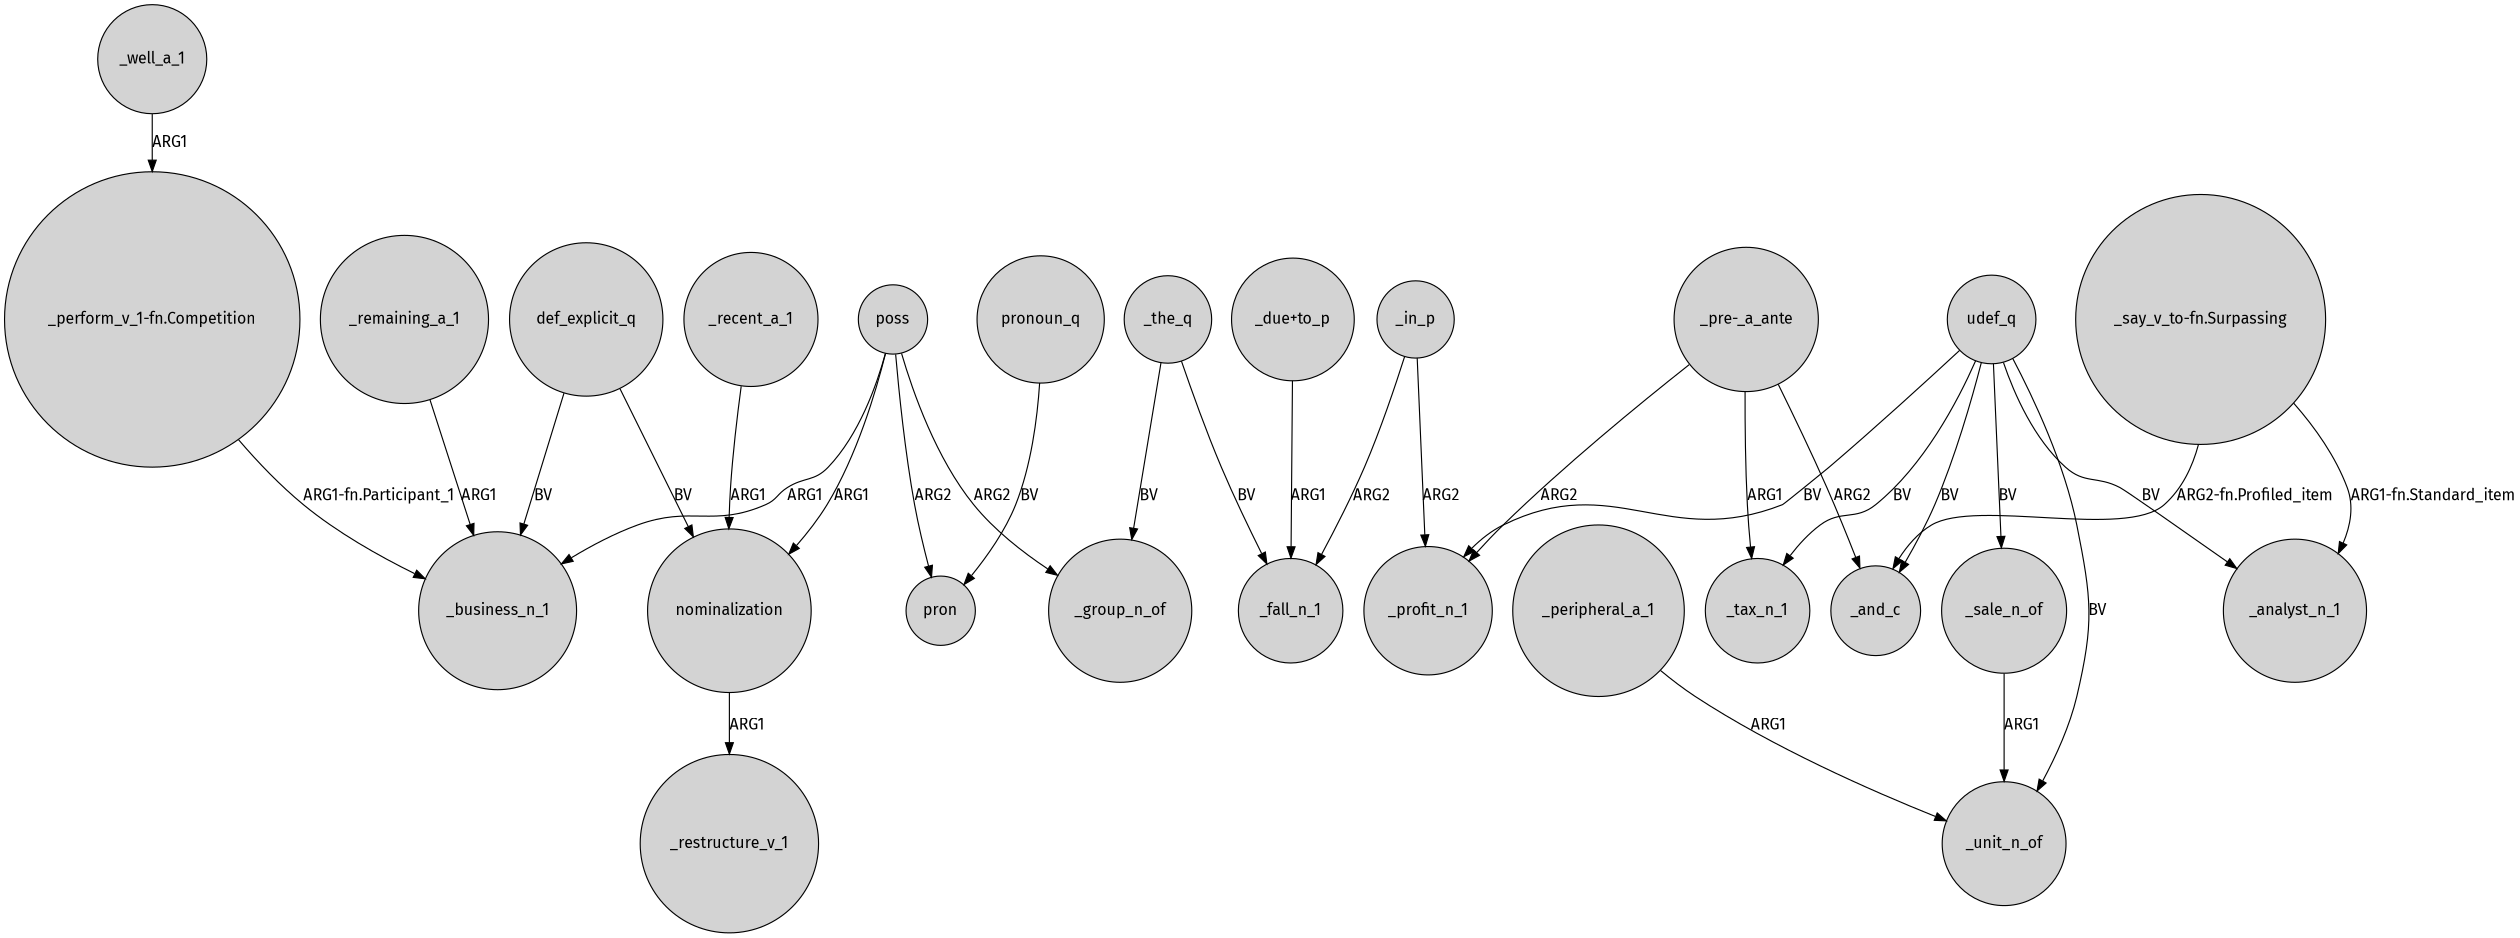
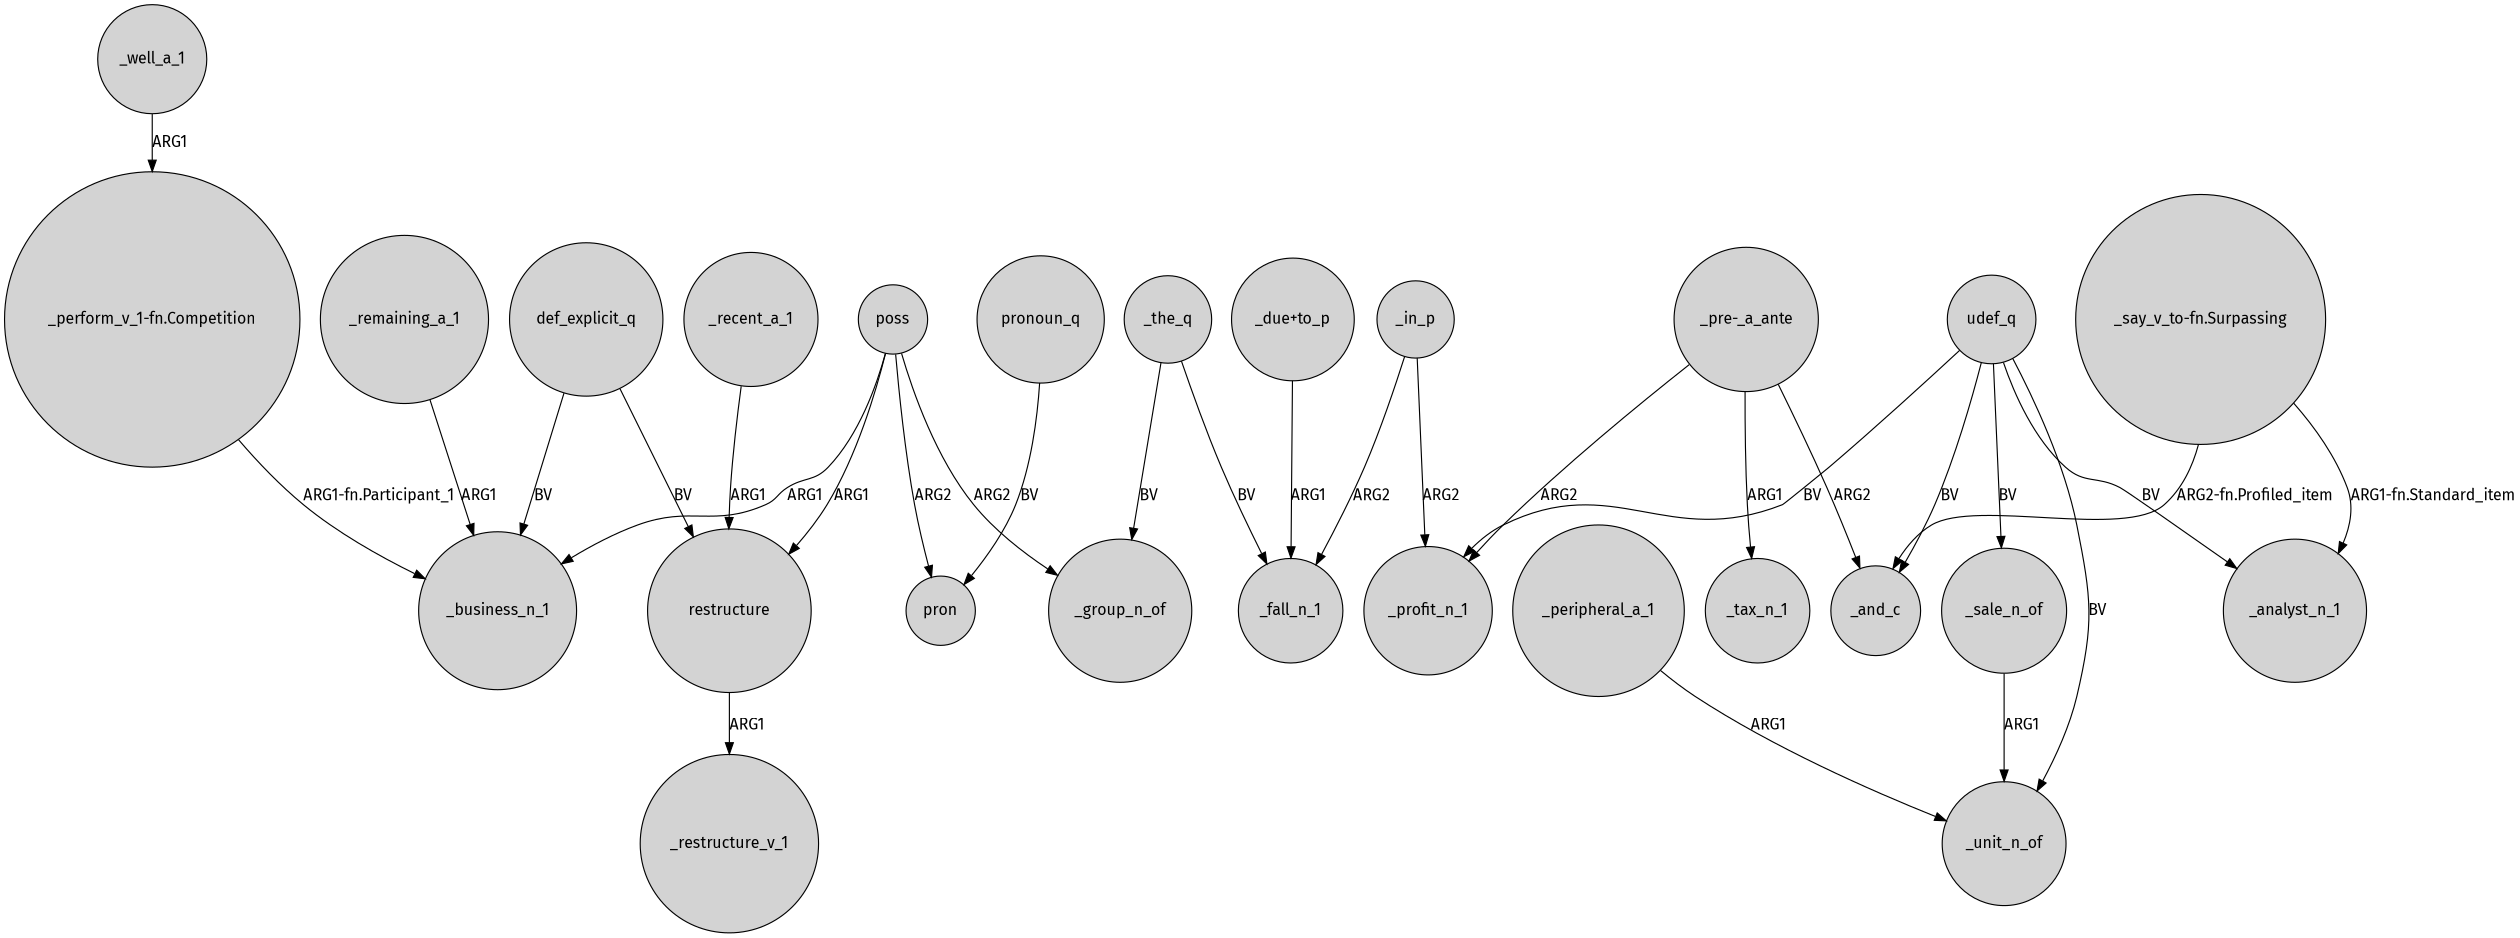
edge "udef_q" -> "_tax_n_1": removed, label "BV"
node "nominalization": label "nominalization" -> "restructure"
